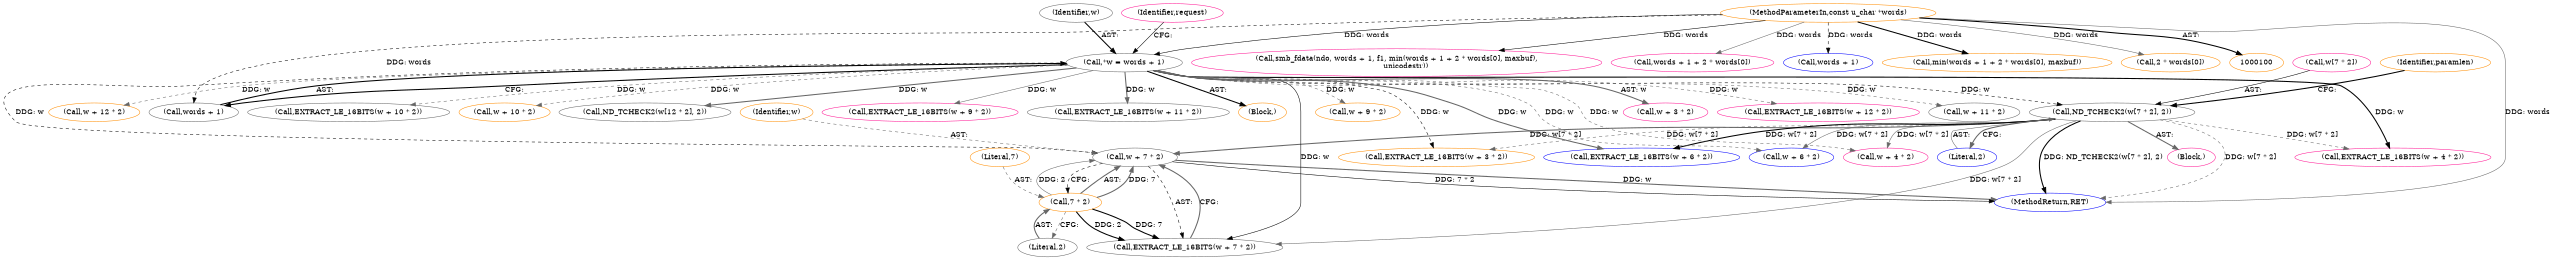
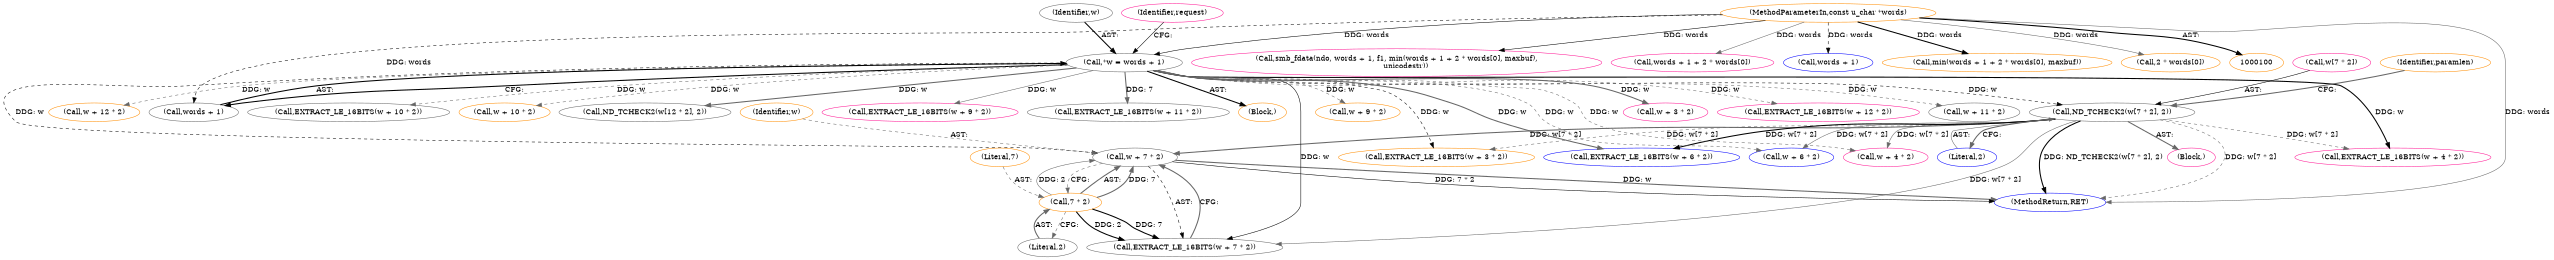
edge "(Call,*w = words + 1)" -> "(Call,EXTRACT_LE_16BITS(w + 11 * 2))": label "DDG: w" -> "DDG: 7"
edge "(Call,*w = words + 1)" -> "(Call,w + 3 * 2)": label "AST: w" -> "DDG: w"
edge "(Identifier,paramlen)" -> "(Call,ND_TCHECK2(w[7 * 2], 2))": color black -> gray40
edge "(Call,w + 7 * 2)" -> "(Call,7 * 2)": color black -> gray40
